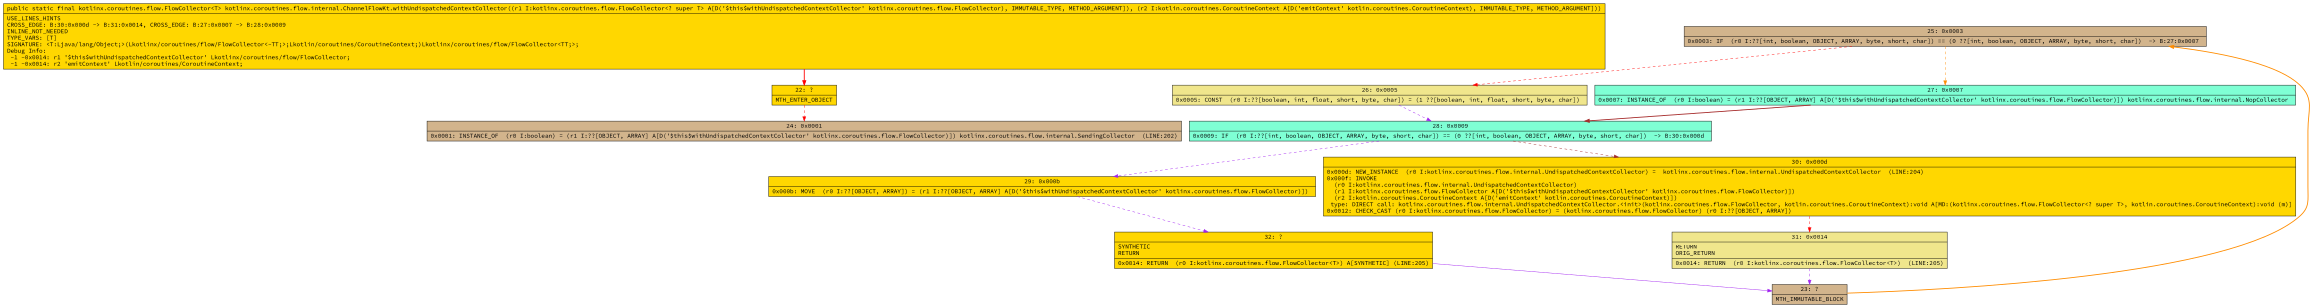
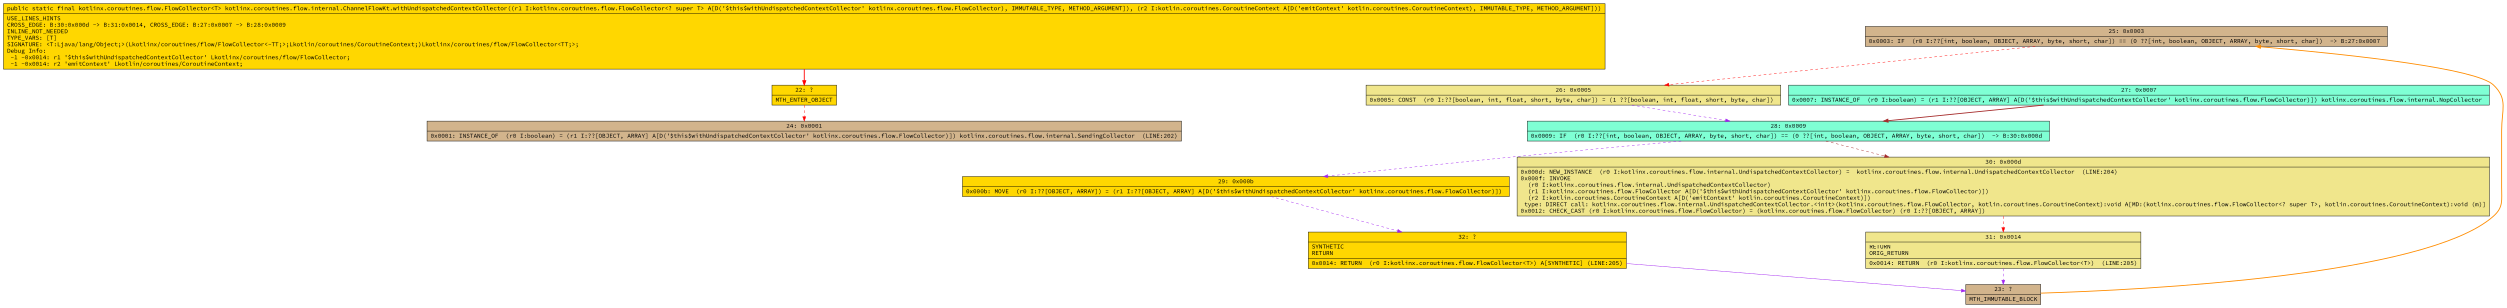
edge "25: 0x0003" -> "27: 0x0007": removed
node "30: 0x000d": fillcolor gold -> khaki
